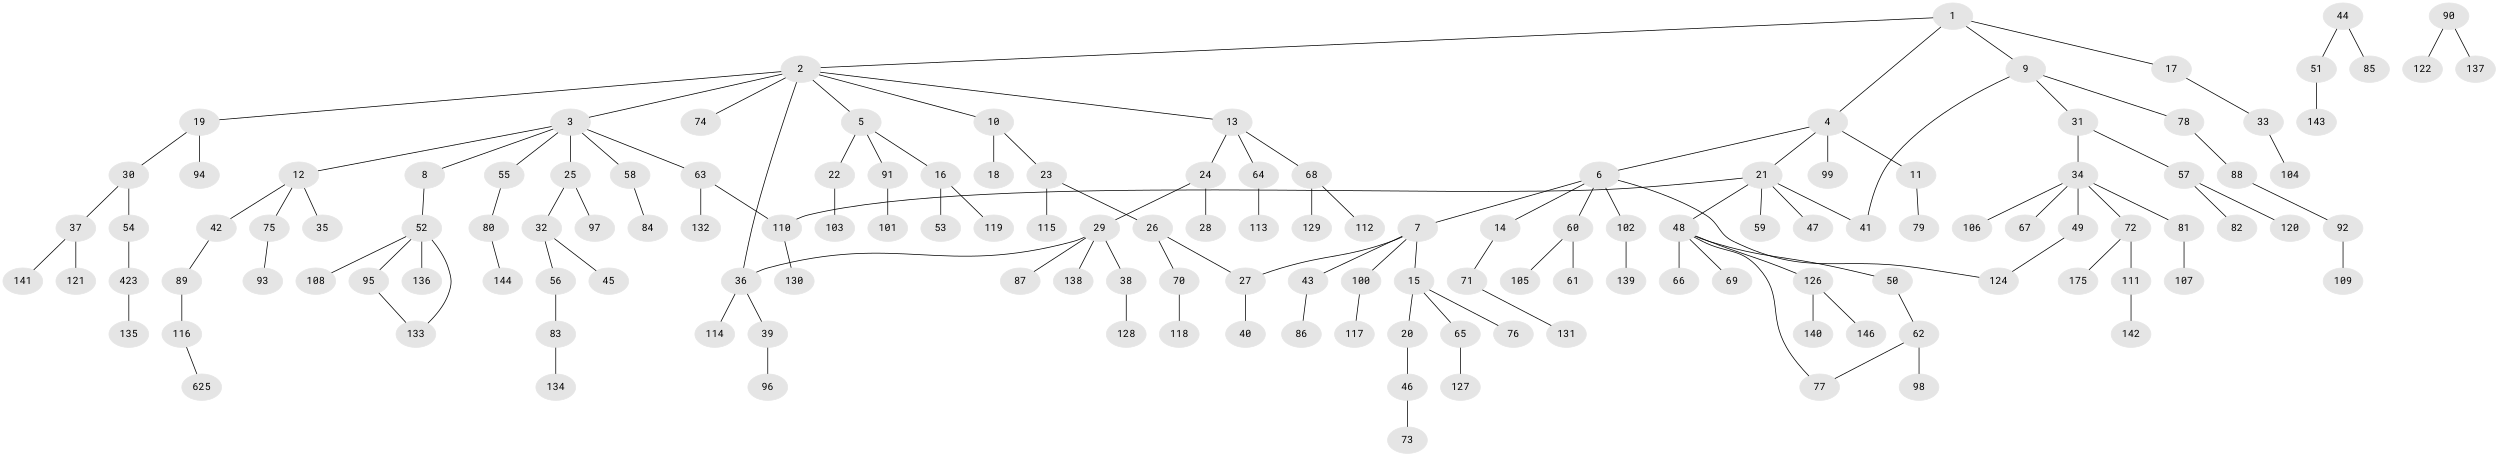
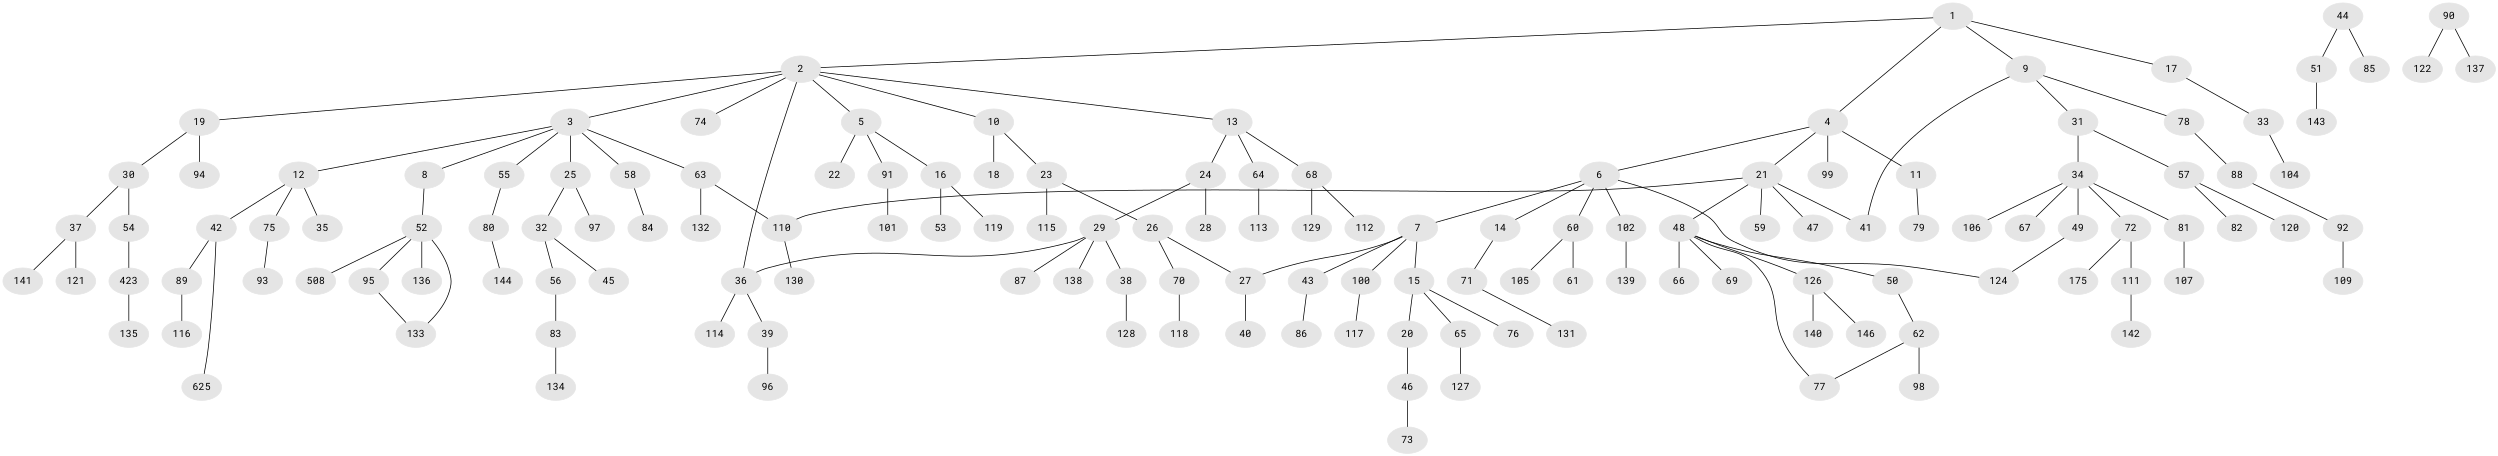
node "103": removed
node "108": label "108" -> "508"
edge "116" -- "625": now "42" -- "625"
